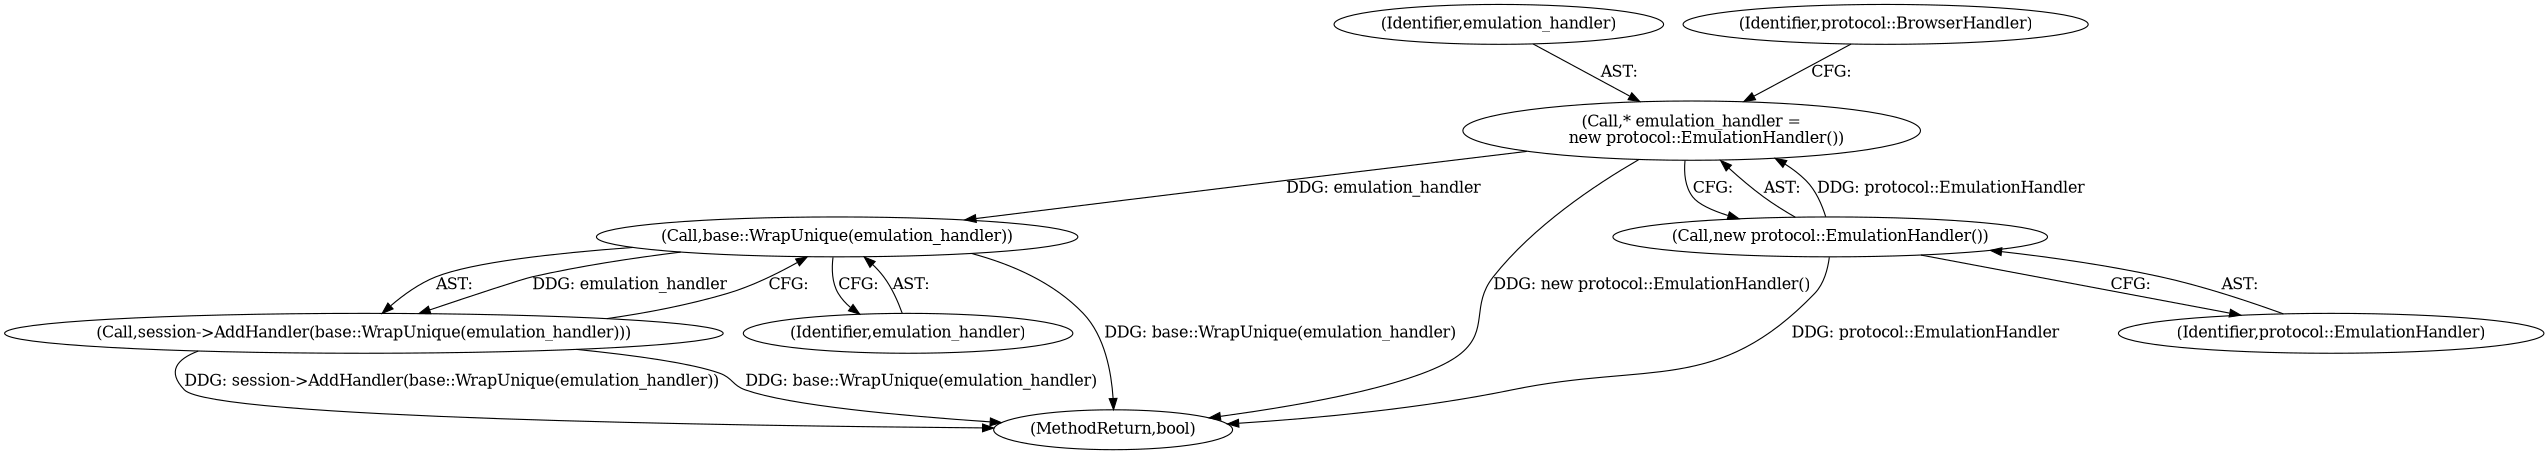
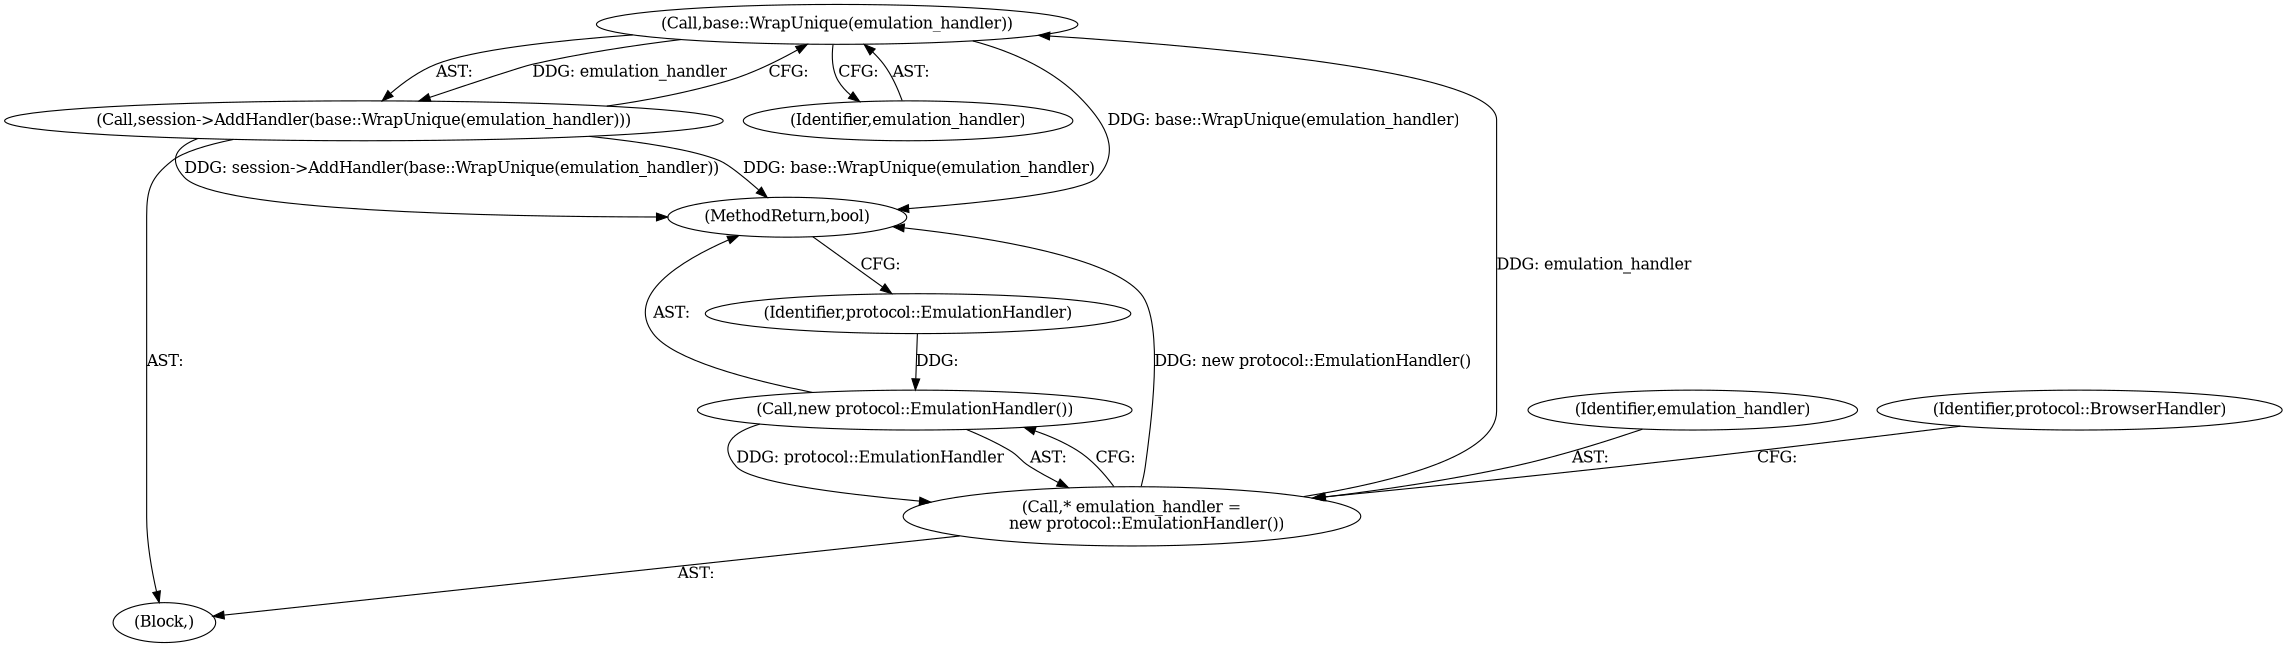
edge "(Call,new protocol::EmulationHandler())" -> "(Identifier,protocol::EmulationHandler)": now "(MethodReturn,bool)" -> "(Identifier,protocol::EmulationHandler)"
edge "(Identifier,protocol::EmulationHandler)" -> "(Call,new protocol::EmulationHandler())": label "AST: " -> "DDG: "
edge "(Call,new protocol::EmulationHandler())" -> "(MethodReturn,bool)": label "DDG: protocol::EmulationHandler" -> "AST: "
node "(Block,)": added
